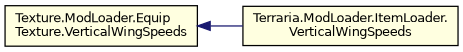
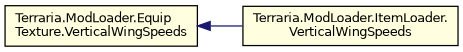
node "Texture.ModLoader.Equip Texture.VerticalWingSpeeds": label "Texture.ModLoader.Equip Texture.VerticalWingSpeeds" -> "Terraria.ModLoader.Equip Texture.VerticalWingSpeeds"
